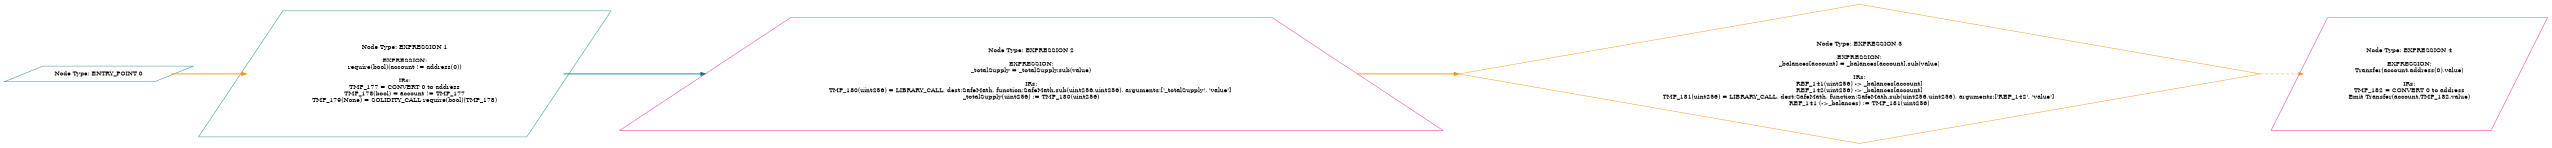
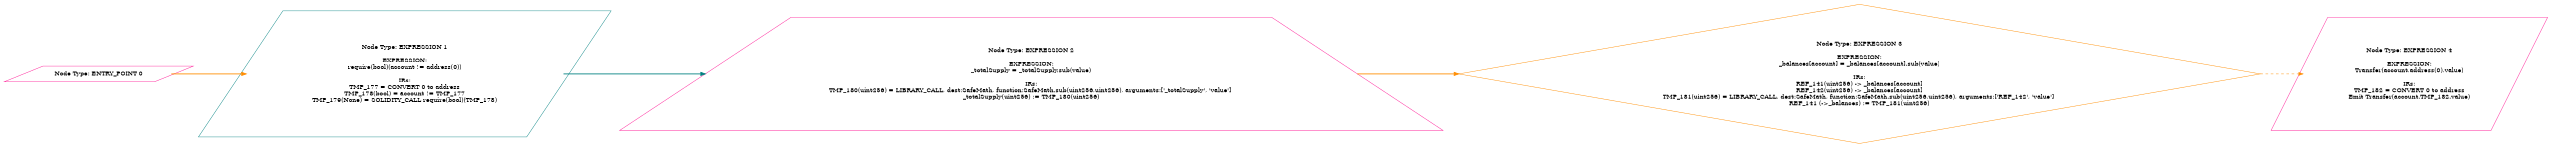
node "Node Type: ENTRY_POINT 0": color teal -> deeppink
